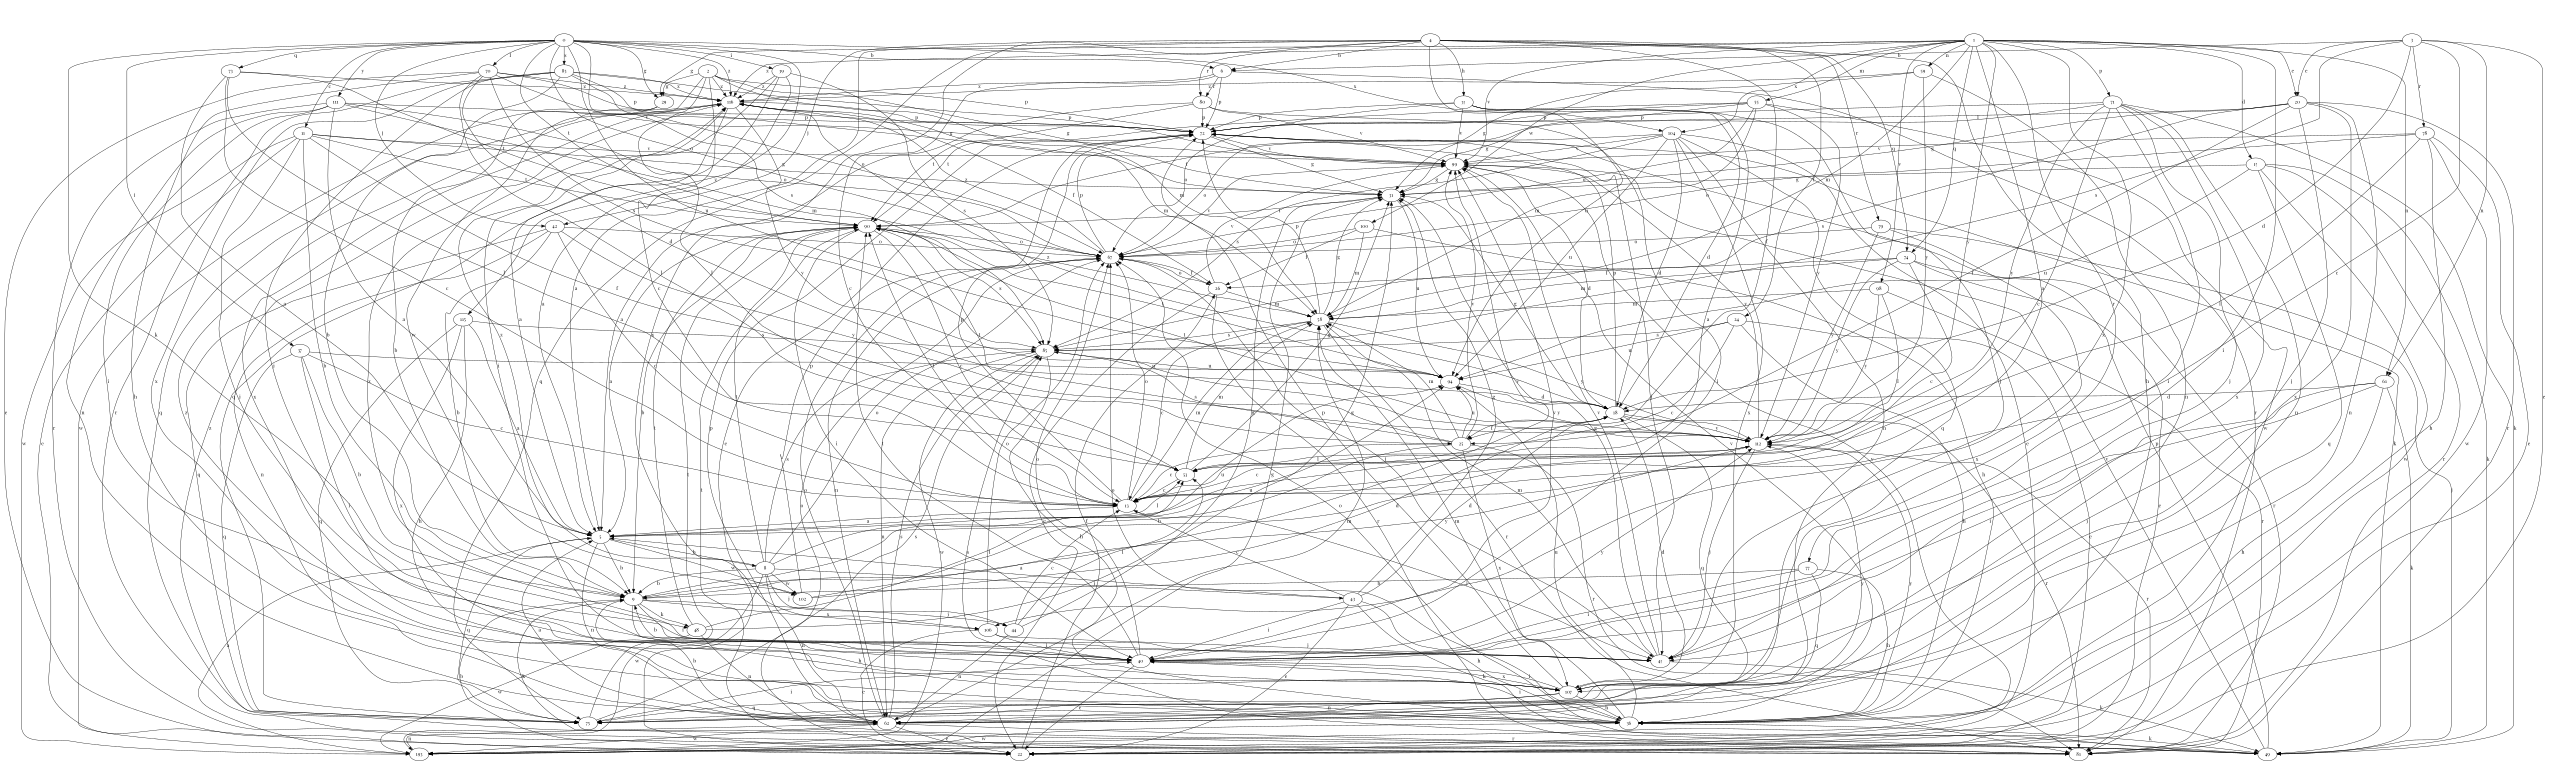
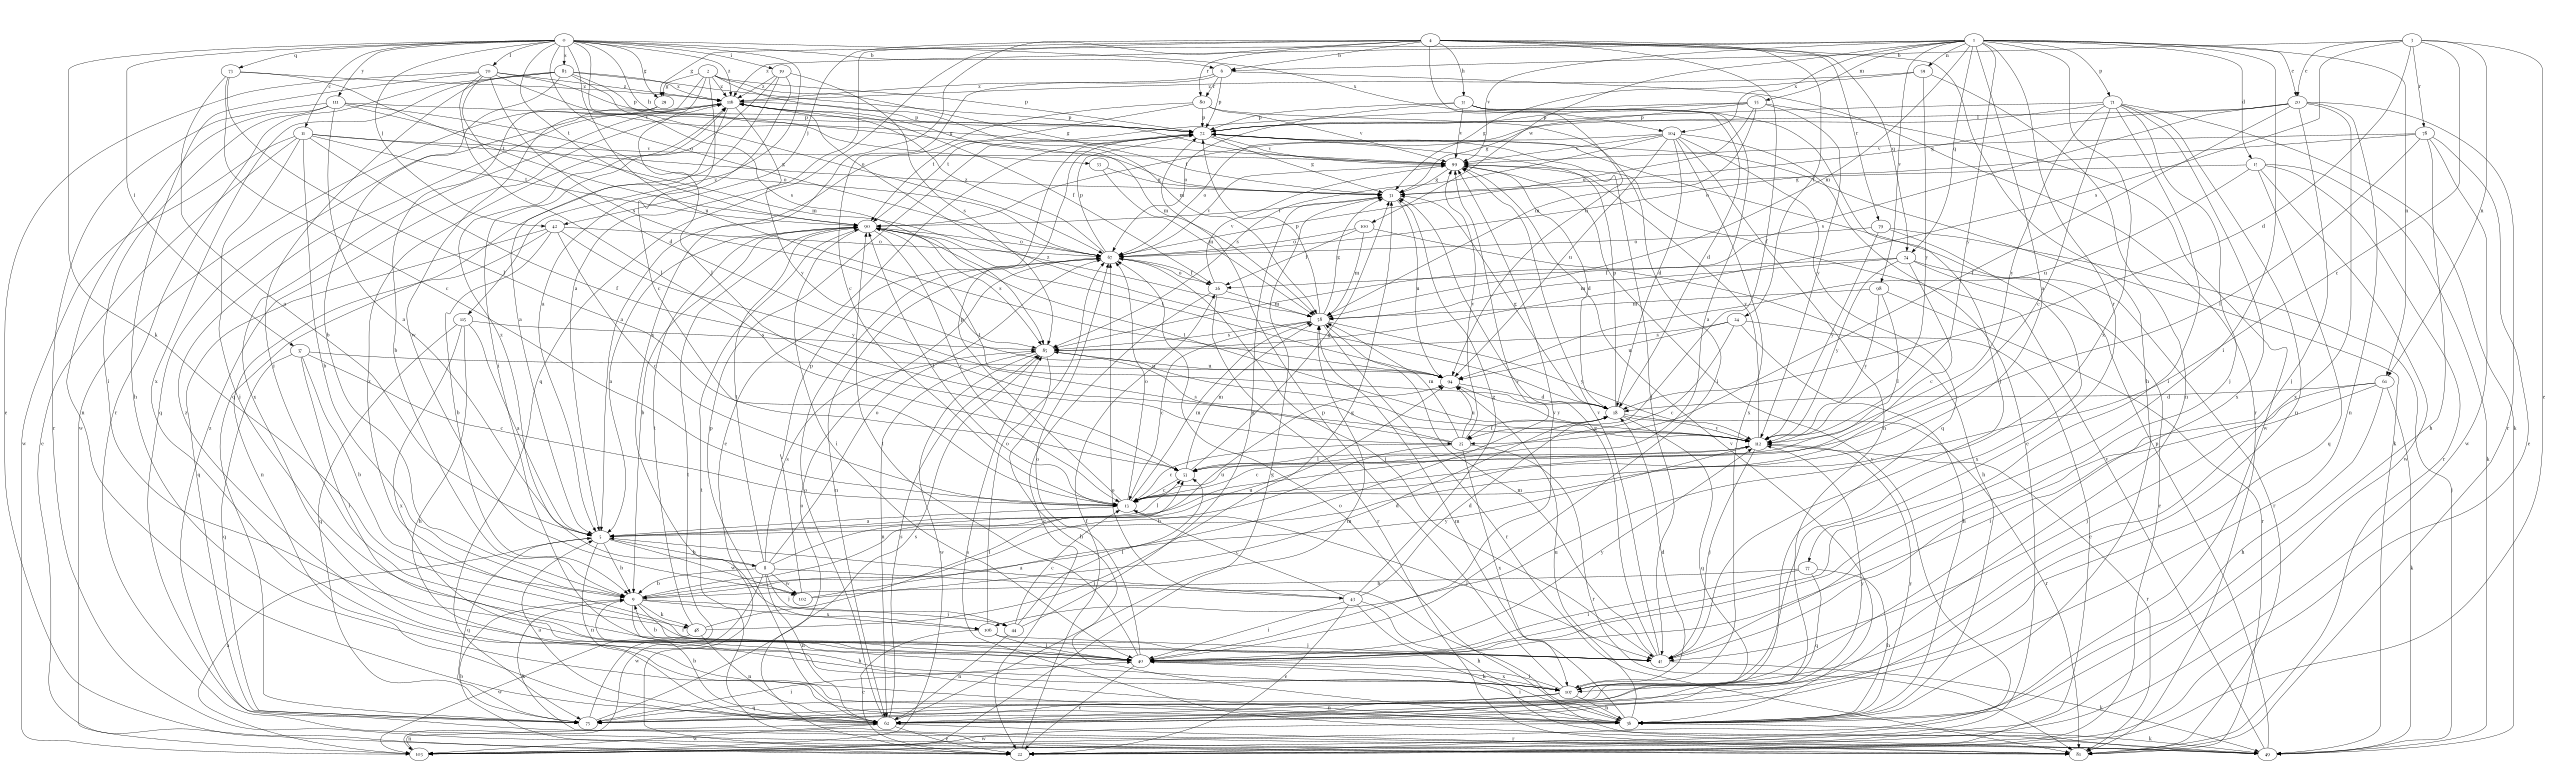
node "33": added
node "193": label "193" -> "103"
